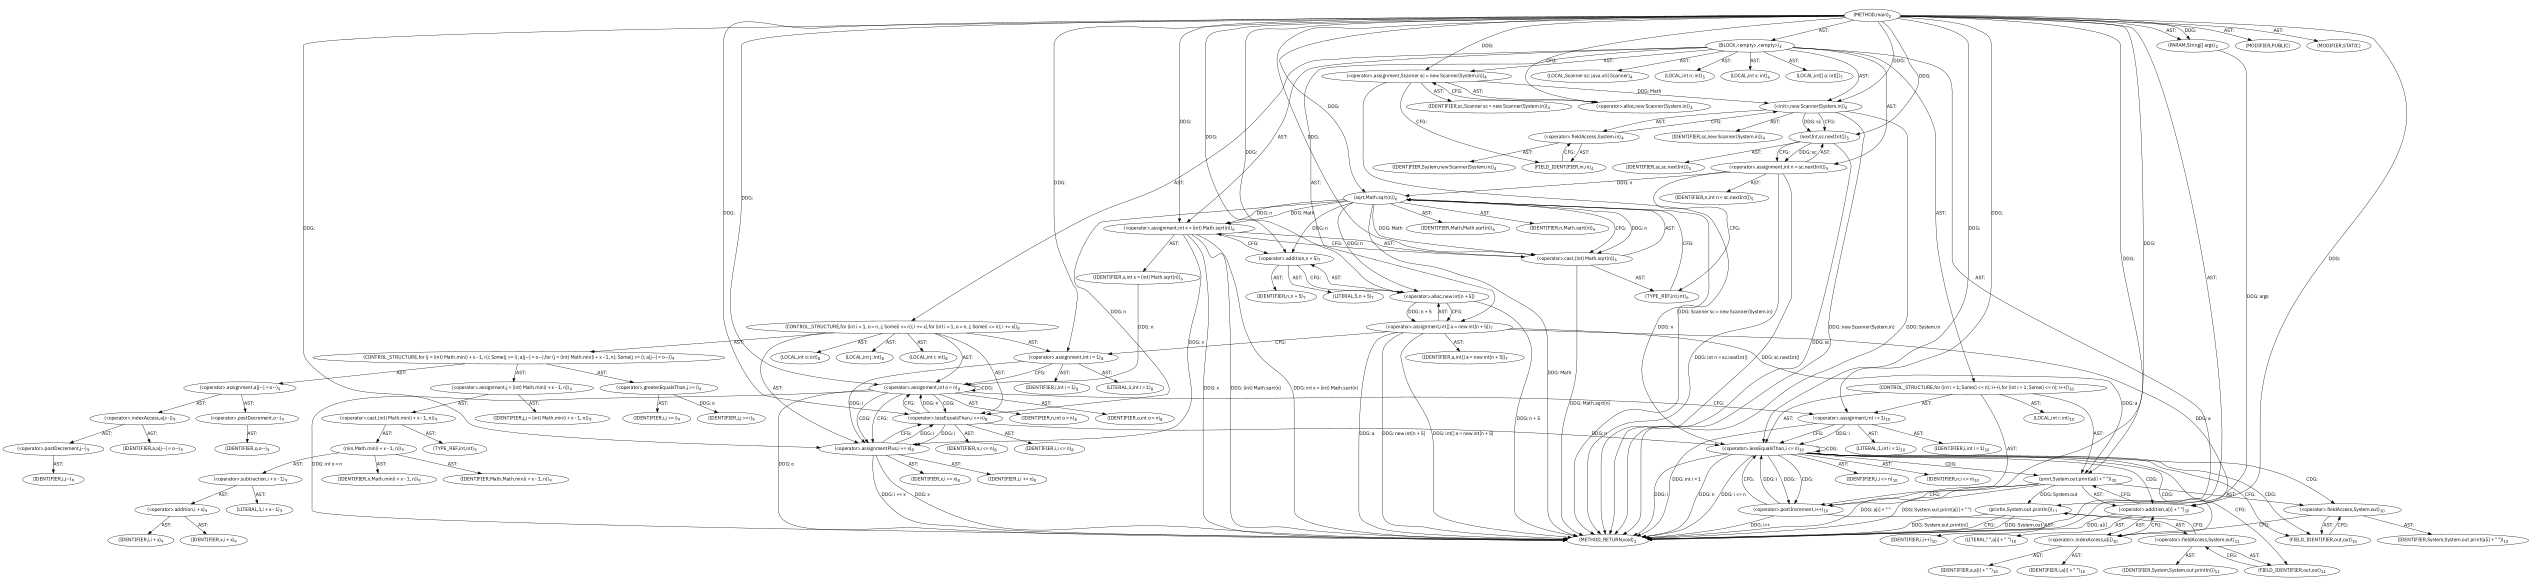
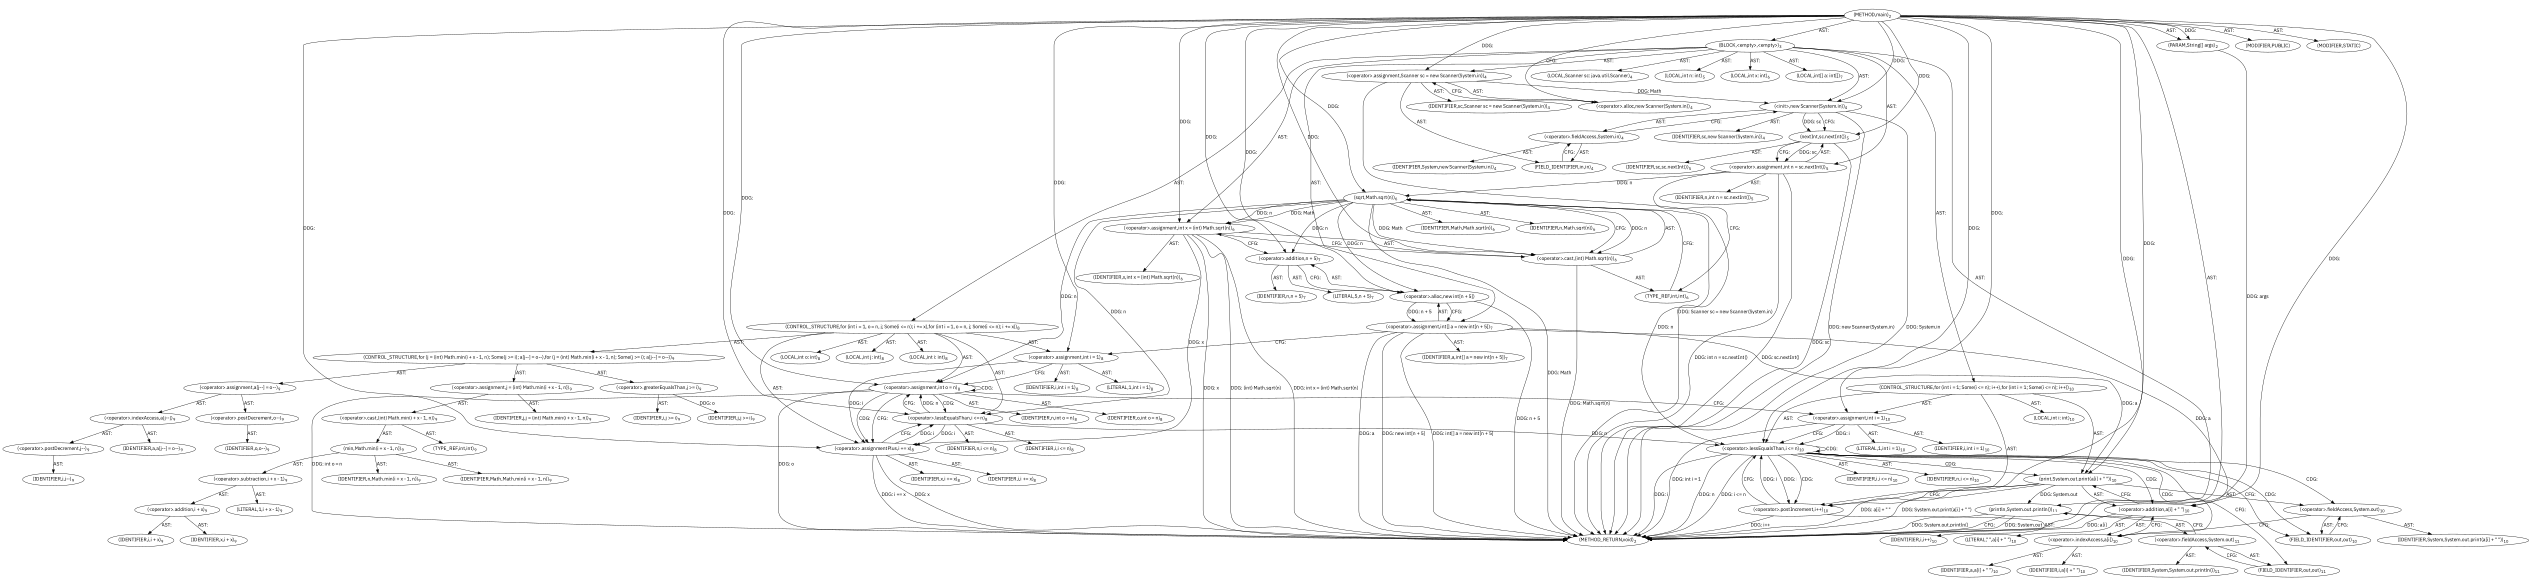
edge "(<operator>.assignment,Scanner sc = new Scanner(System.in))" -> "(FIELD_IDENTIFIER,in,in)": label "CFG: " -> "AST: "
edge "(IDENTIFIER,x,int x = (int) Math.sqrt(n))" -> "(<operator>.assignment,int o = n)": now "(sqrt,Math.sqrt(n))" -> "(<operator>.assignment,int o = n)"
